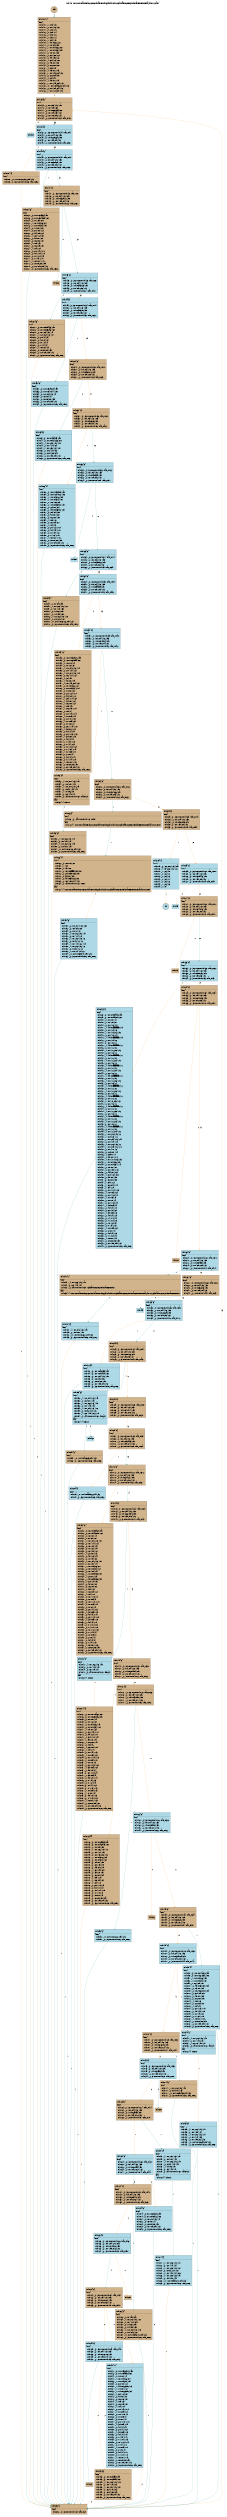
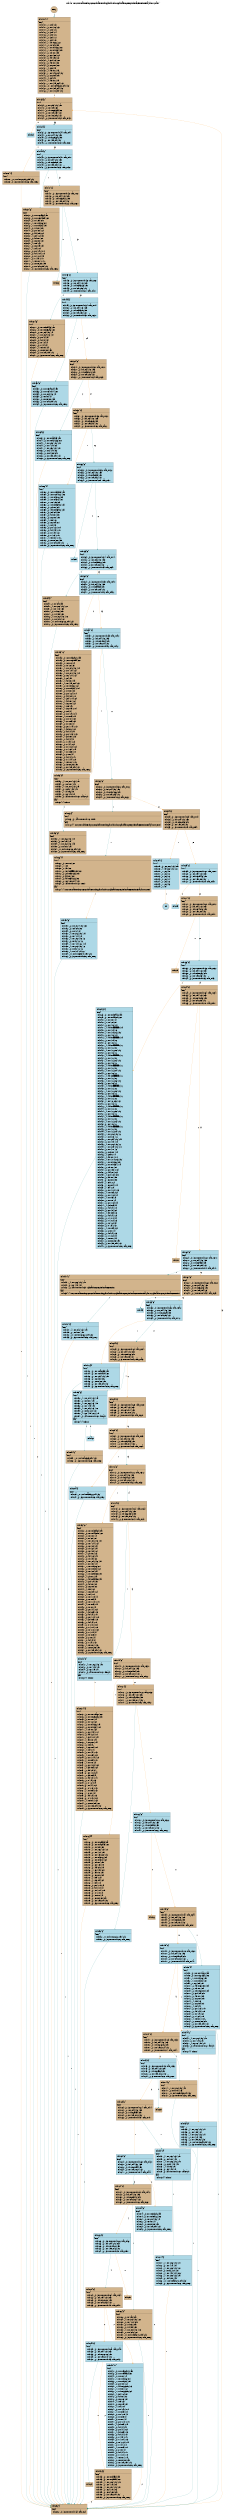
node "Final": label "Final" -> "Entry"
